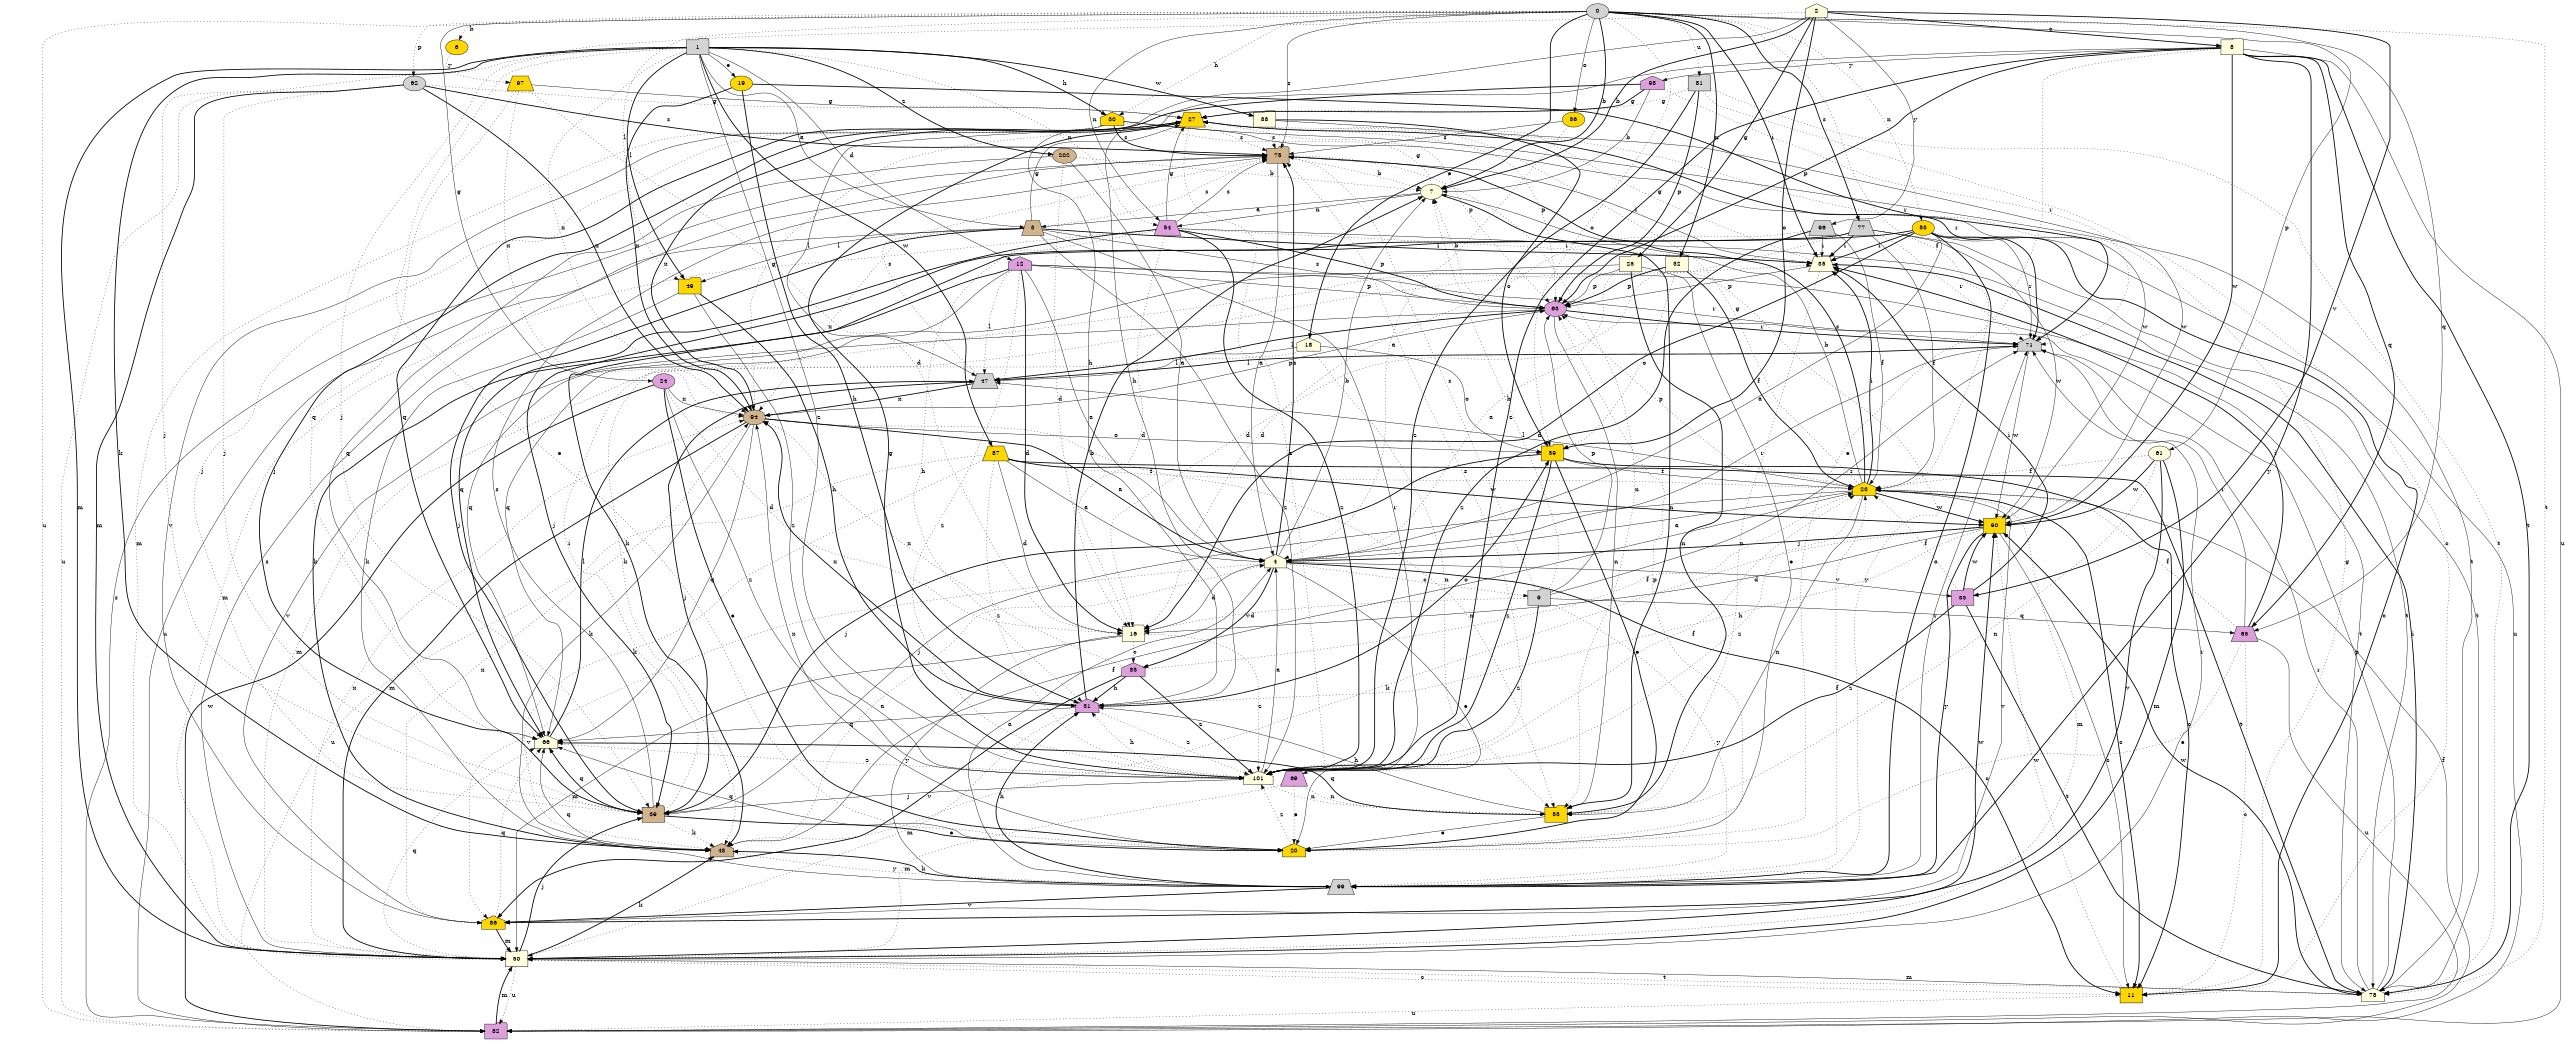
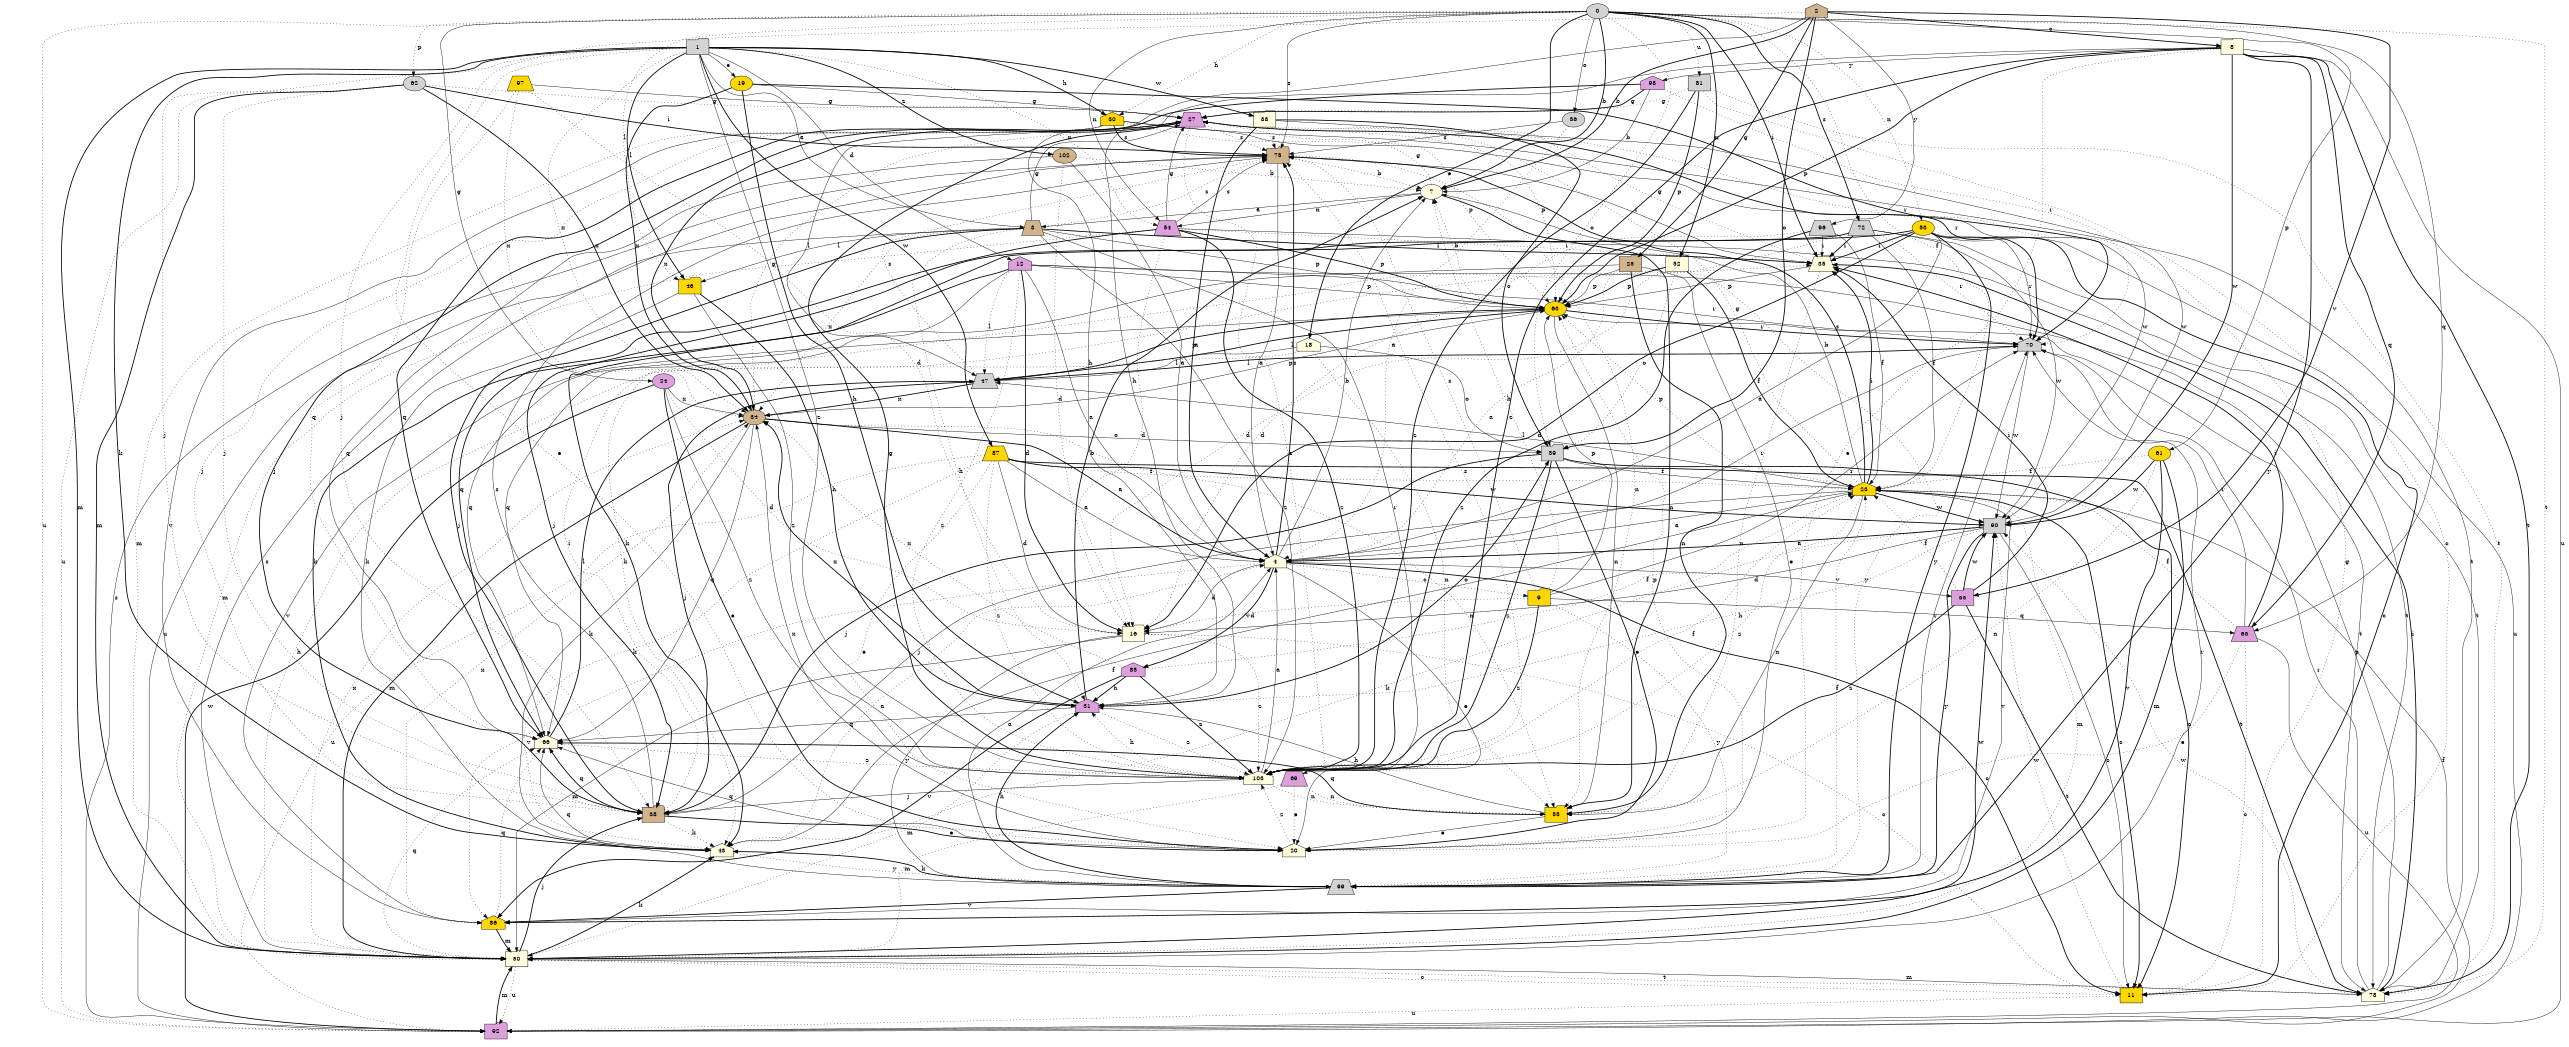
node "2": fillcolor lightyellow -> tan
node "6": removed
edge "19" -> "27": added, label "g"
edge "62" -> "75": label "s" -> "i"
node "27": fillcolor gold -> plum
node "56": fillcolor gold -> lightgrey
node "202": label "202" -> "102"
node "77": label "77" -> "72"
edge "3" -> "63": label "s" -> "p"
node "25": fillcolor lightyellow -> tan
node "49": label "49" -> "46"
node "63": fillcolor plum -> gold
edge "47" -> "63": added, label "p"
node "71": label "71" -> "70"
edge "88" -> "4": added, label "a"
node "94": label "94" -> "34"
edge "54" -> "31": now "3" -> "31"
node "59": fillcolor gold -> lightgrey
node "61": fillcolor lightyellow -> gold
node "90": fillcolor gold -> lightgrey
edge "90" -> "4": label "j" -> "a"
edge "53" -> "99": label "o" -> "y"
node "9": fillcolor lightgrey -> gold
edge "16" -> "85": now "16" -> "11"
edge "18" -> "50": label "m" -> "h"
edge "87" -> "20": added, label "e"
edge "78" -> "90": style bold -> dotted
node "101": label "101" -> "103"
node "39": label "39" -> "38"
node "43": fillcolor tan -> lightyellow
node "20": fillcolor gold -> lightyellow
node "82": label "82" -> "92"
